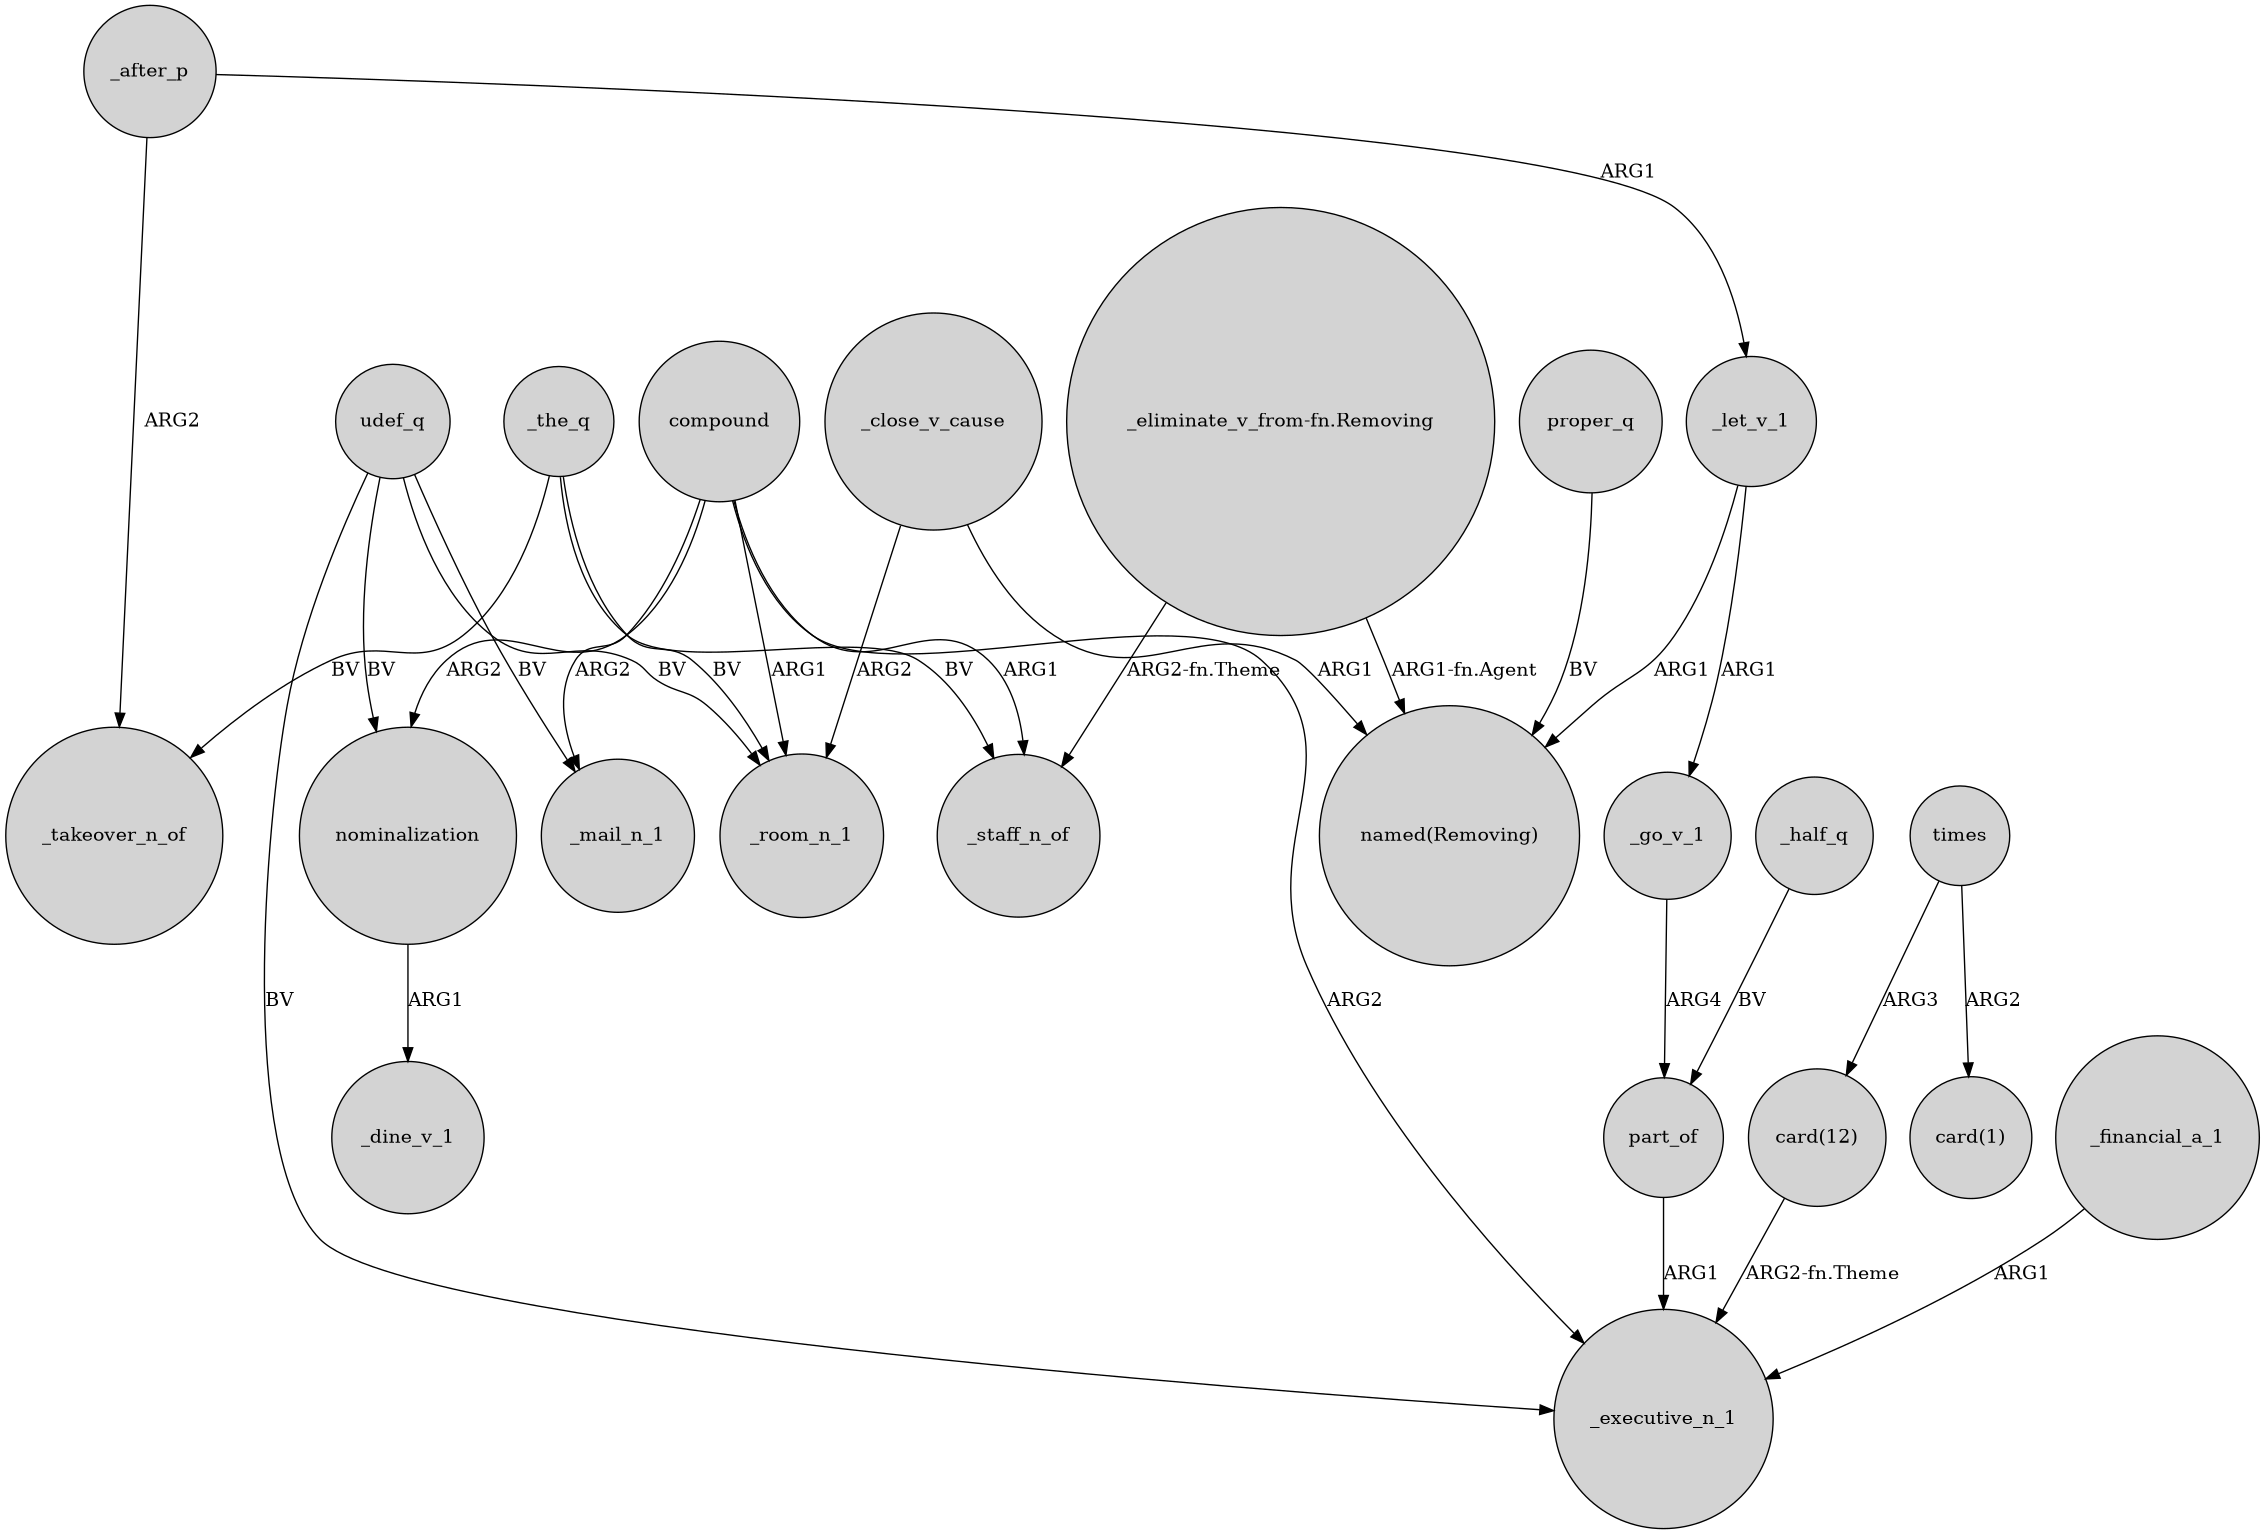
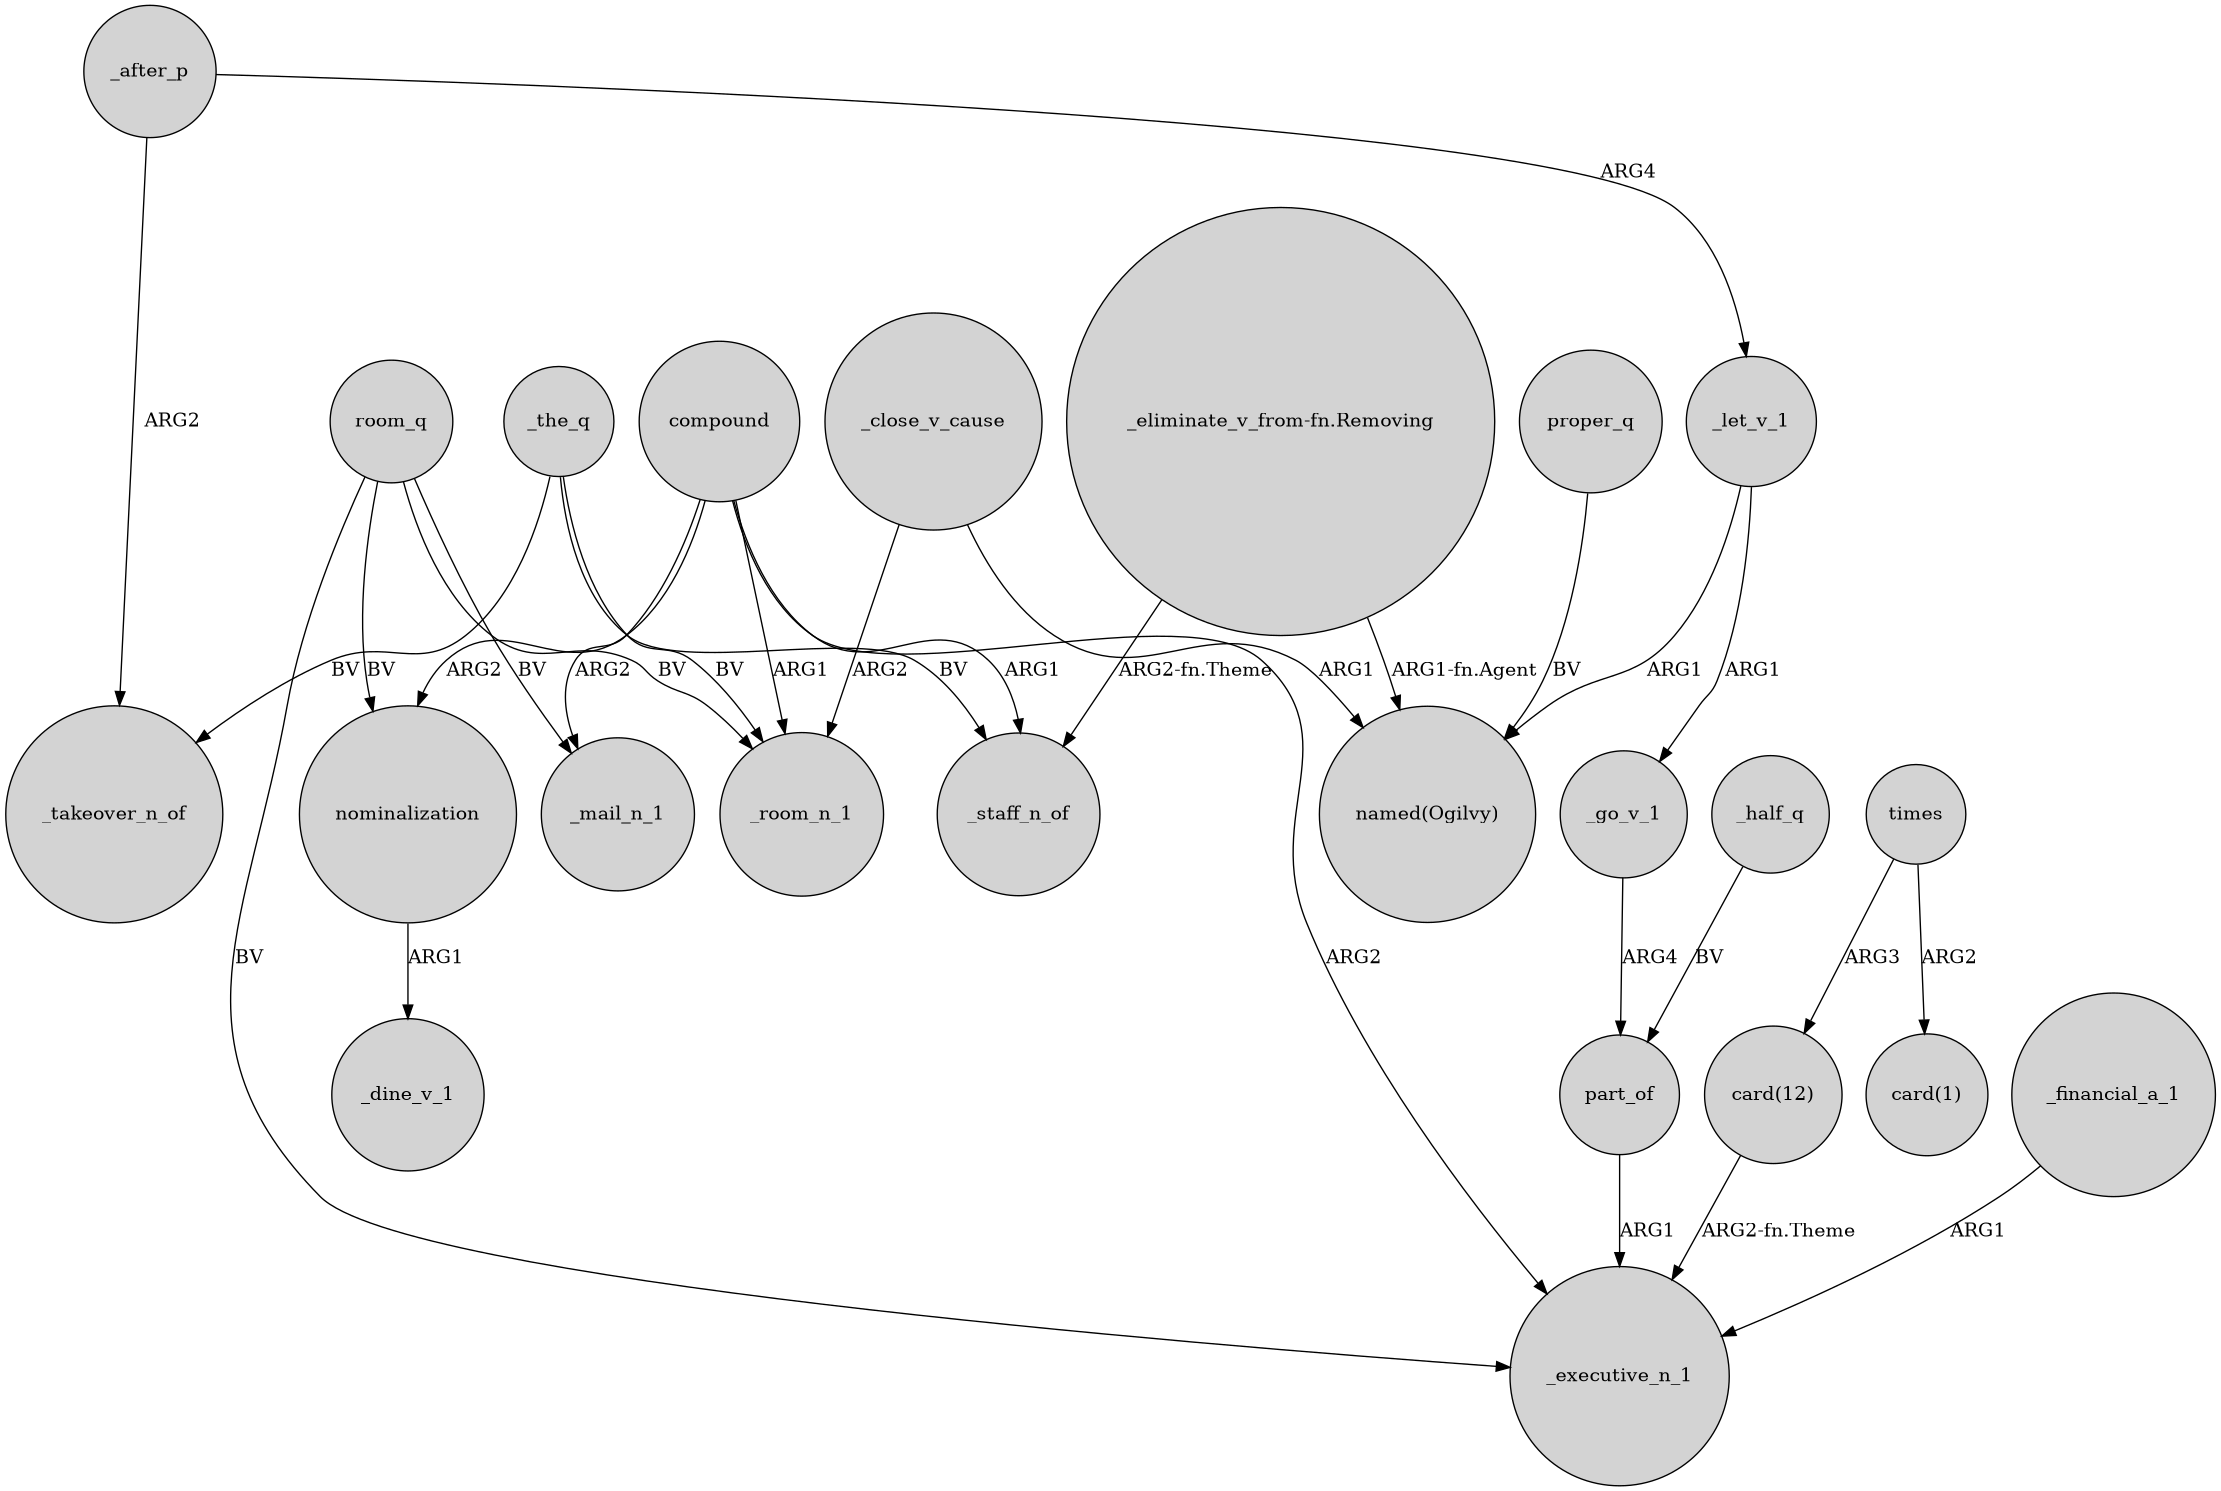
edge "_after_p" -> "_let_v_1": label "ARG1" -> "ARG4"
node "udef_q": label "udef_q" -> "room_q"
node "named(Removing)": label "named(Removing)" -> "named(Ogilvy)"
